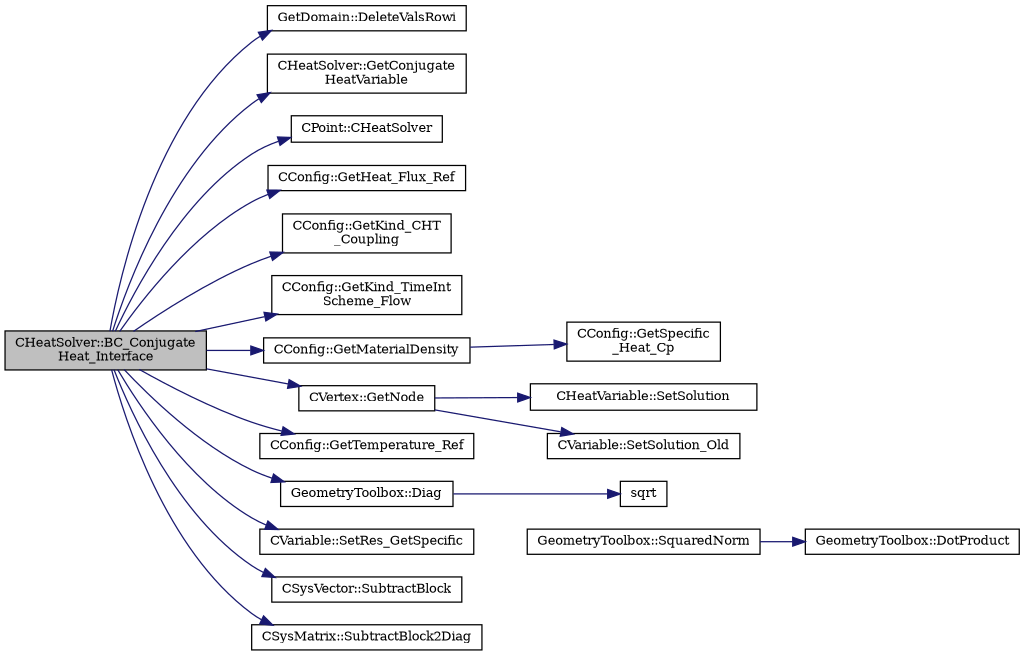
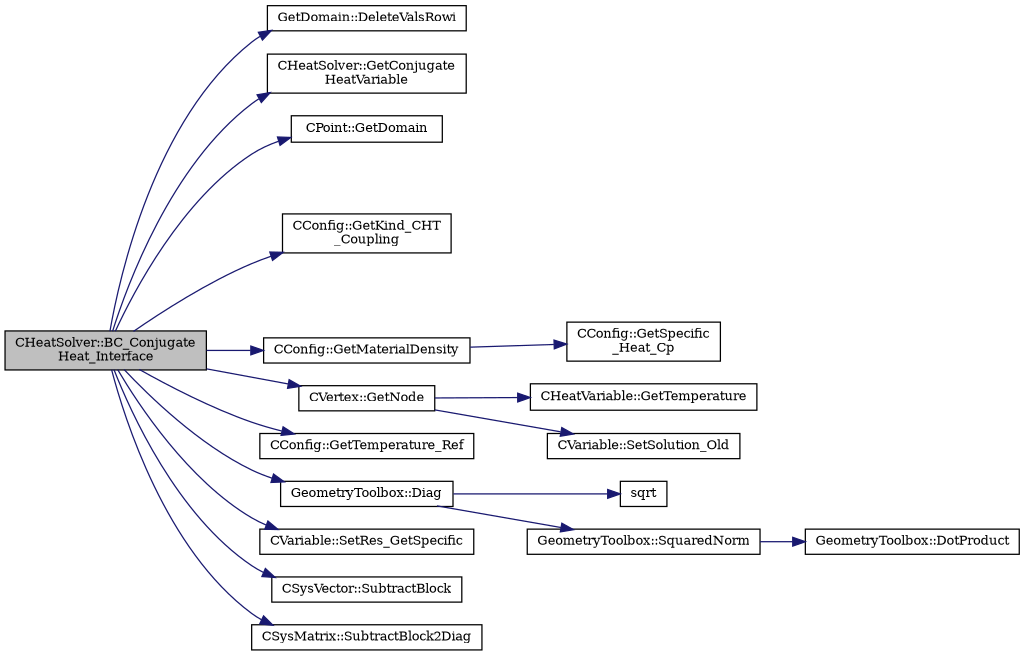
node "CPoint::CHeatSolver": label "CPoint::CHeatSolver" -> "CPoint::GetDomain"
node "CConfig::GetHeat_Flux_Ref": removed
node "CConfig::GetKind_TimeInt Scheme_Flow": removed
node "CHeatVariable::SetSolution": label "CHeatVariable::SetSolution" -> "CHeatVariable::GetTemperature"
edge "GeometryToolbox::Diag" -> "GeometryToolbox::SquaredNorm": added
